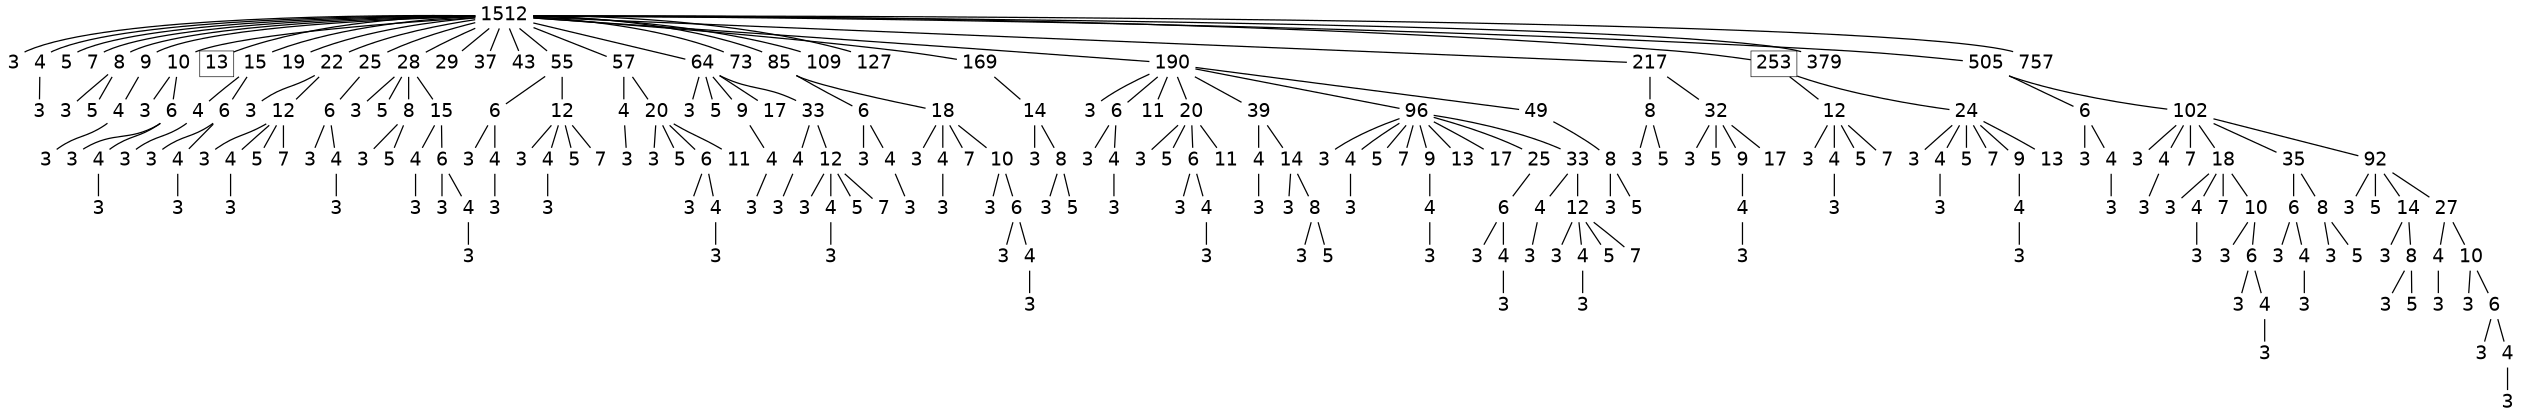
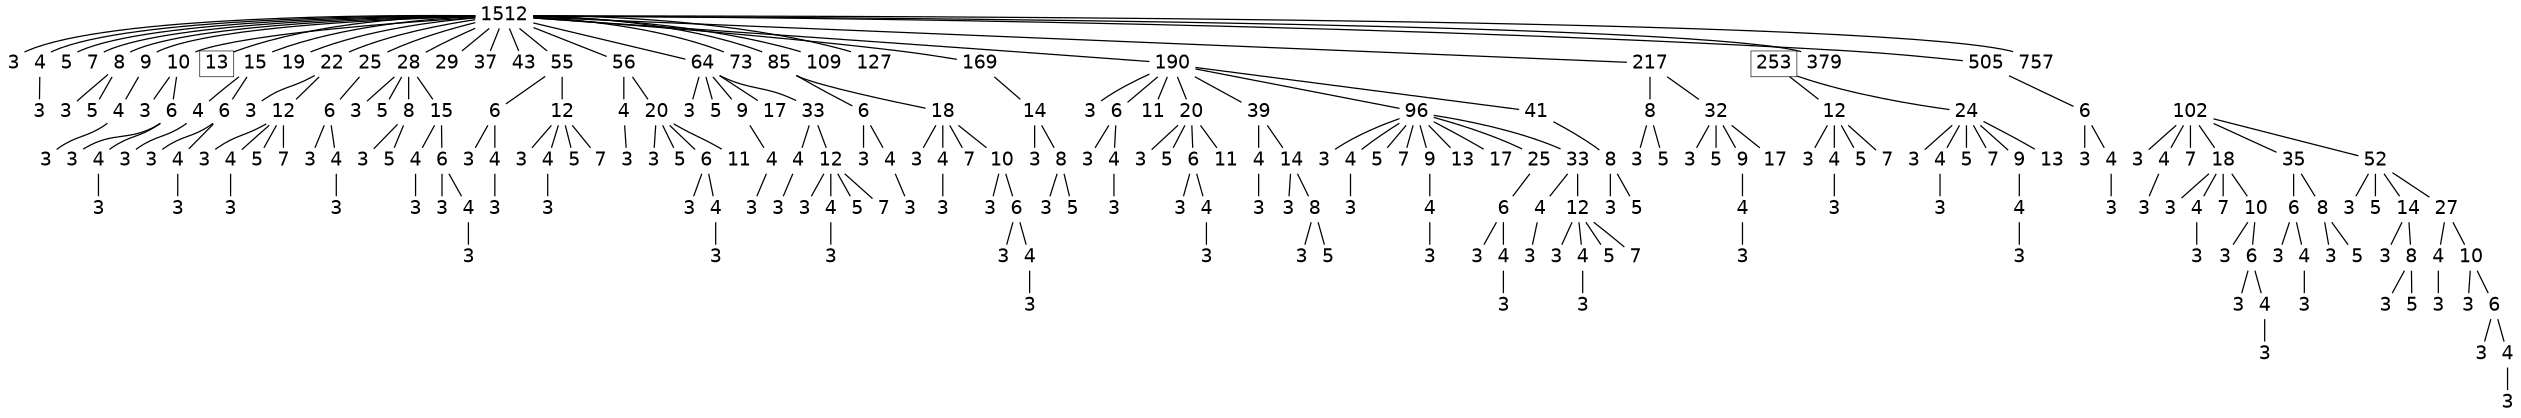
edge "1512" -- "253": removed
node "57": label "57" -> "56"
edge "505" -- "102": removed
node "49": label "49" -> "41"
node "92": label "92" -> "52"
